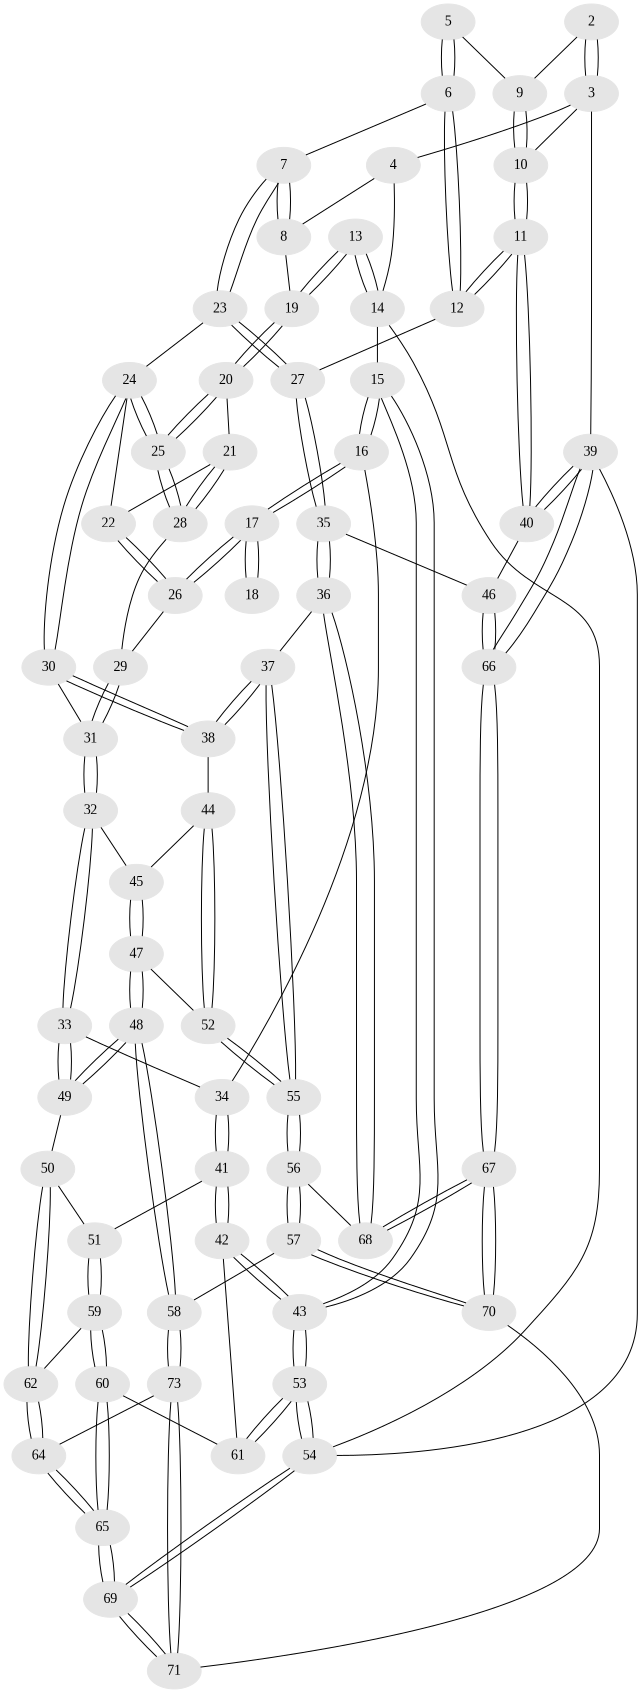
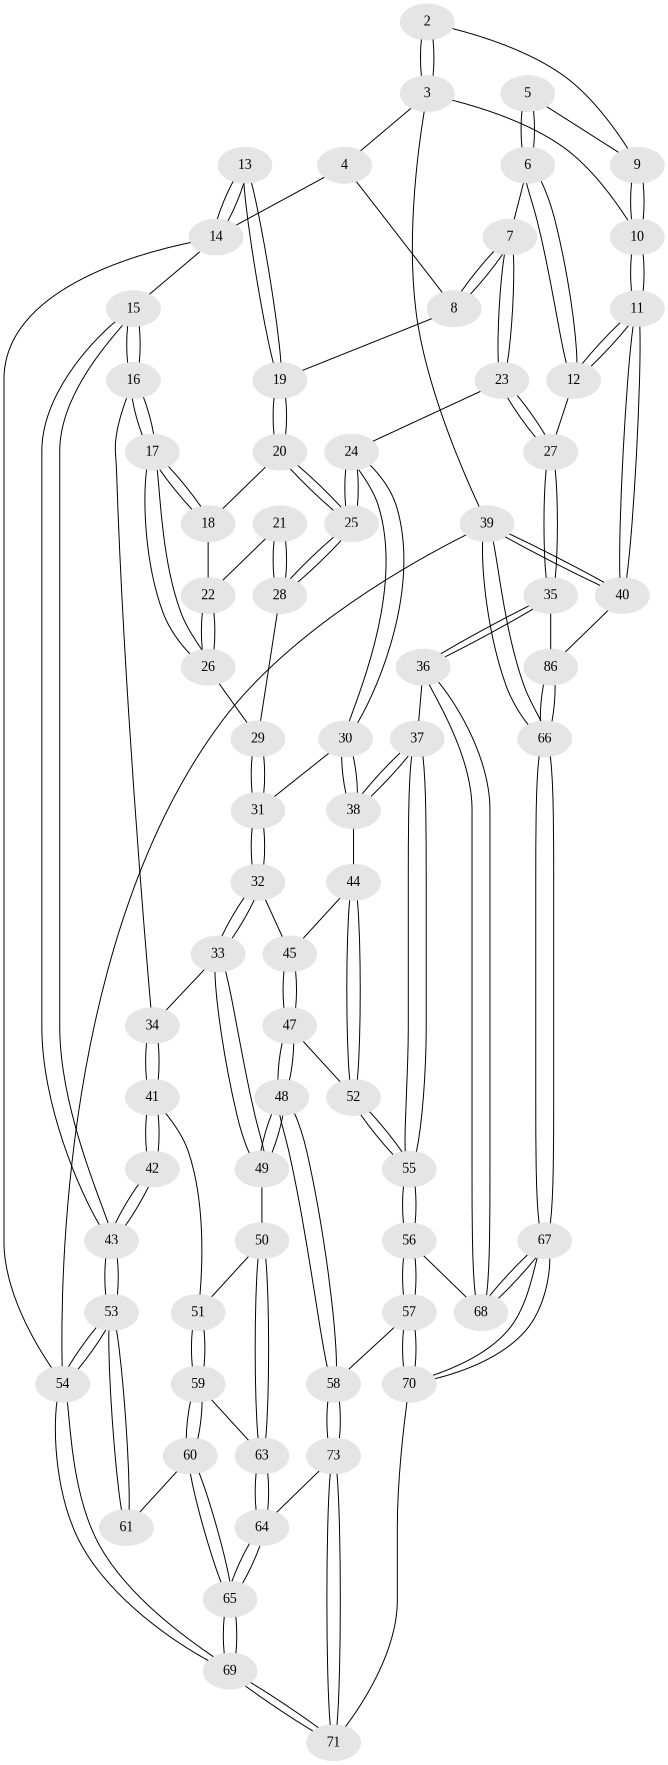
edge "20" -- "21": now "20" -- "18"
edge "24" -- "22": now "18" -- "22"
node "46": label "46" -> "86"
edge "42" -- "61": removed
node "62": label "62" -> "63"
